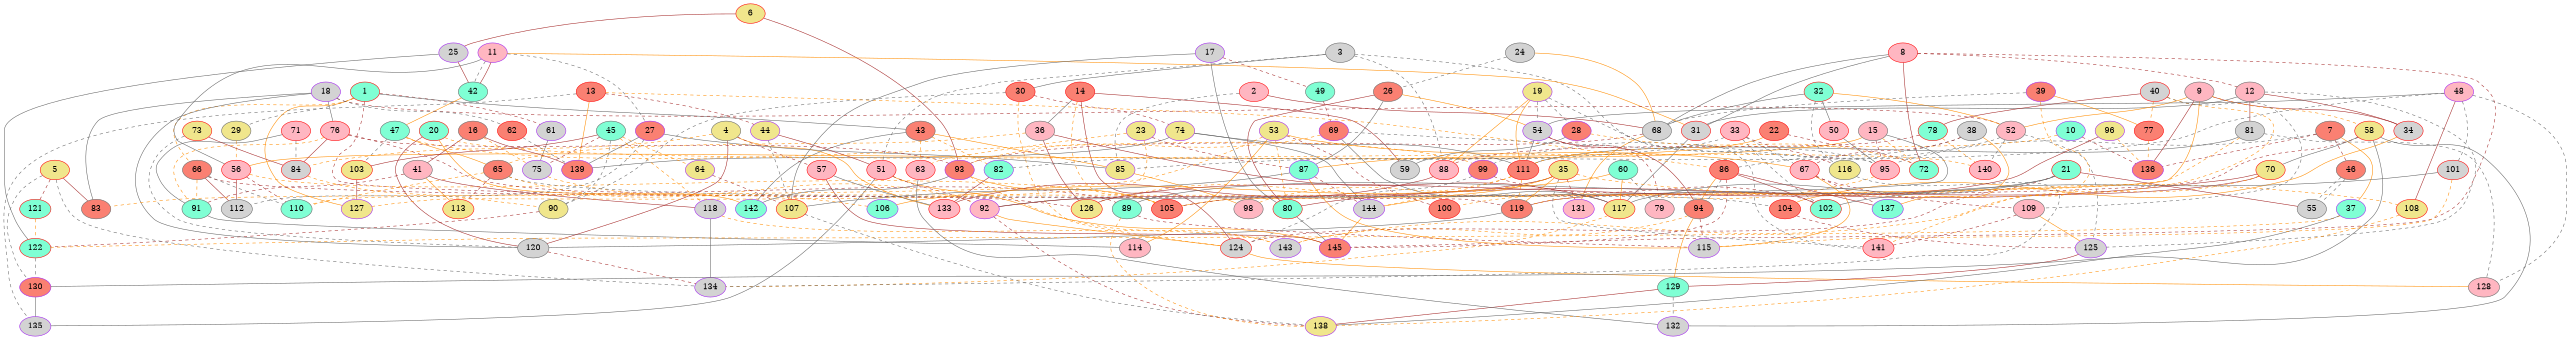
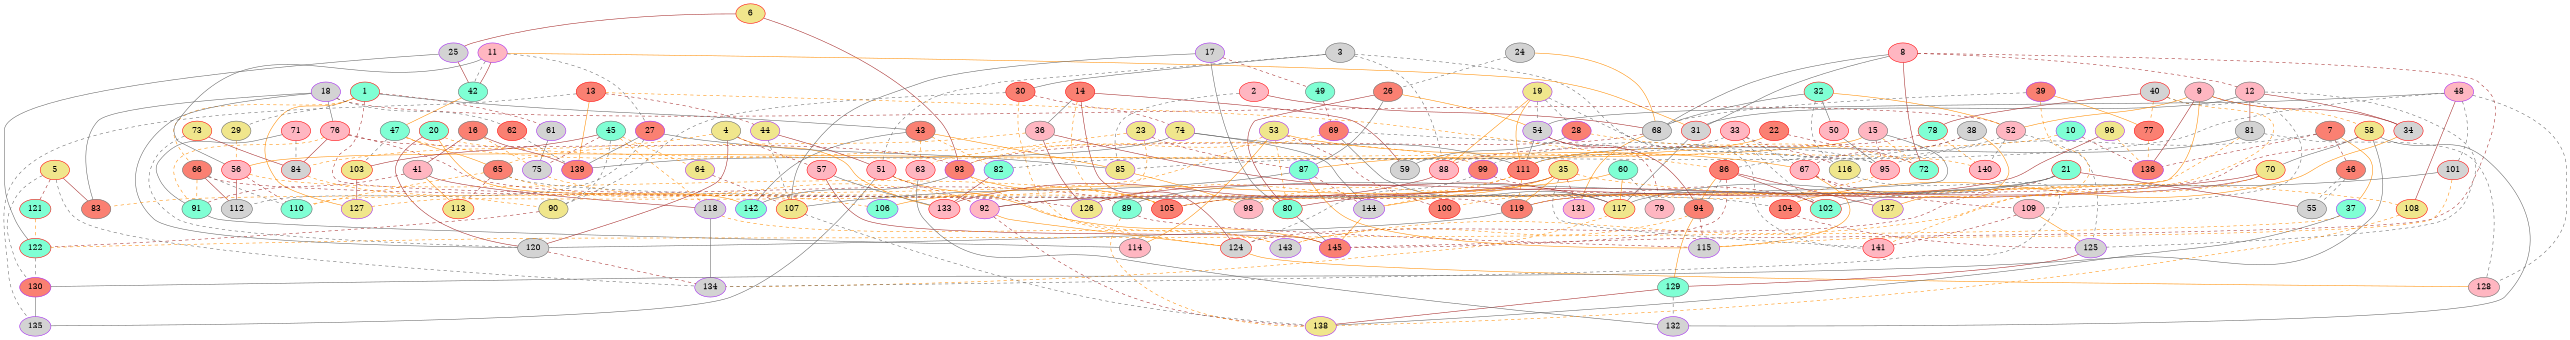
node "126": color red -> purple
node "137": fillcolor aquamarine -> khaki
